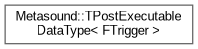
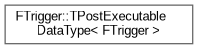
node "Metasound::TPostExecutable DataType< FTrigger >": label "Metasound::TPostExecutable DataType< FTrigger >" -> "FTrigger::TPostExecutable DataType< FTrigger >"
